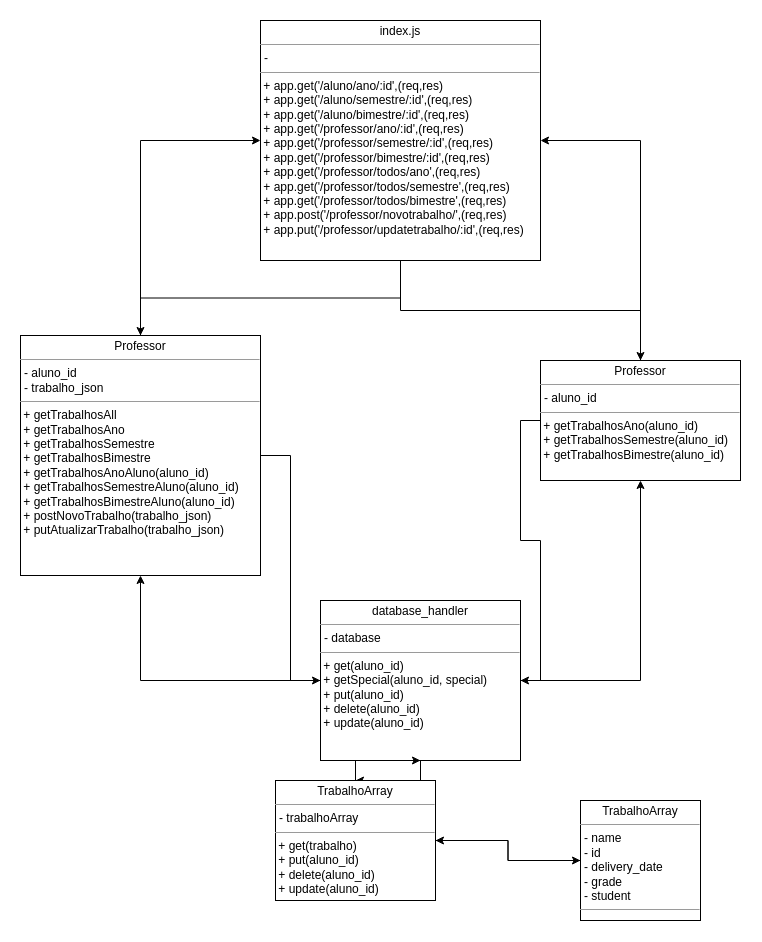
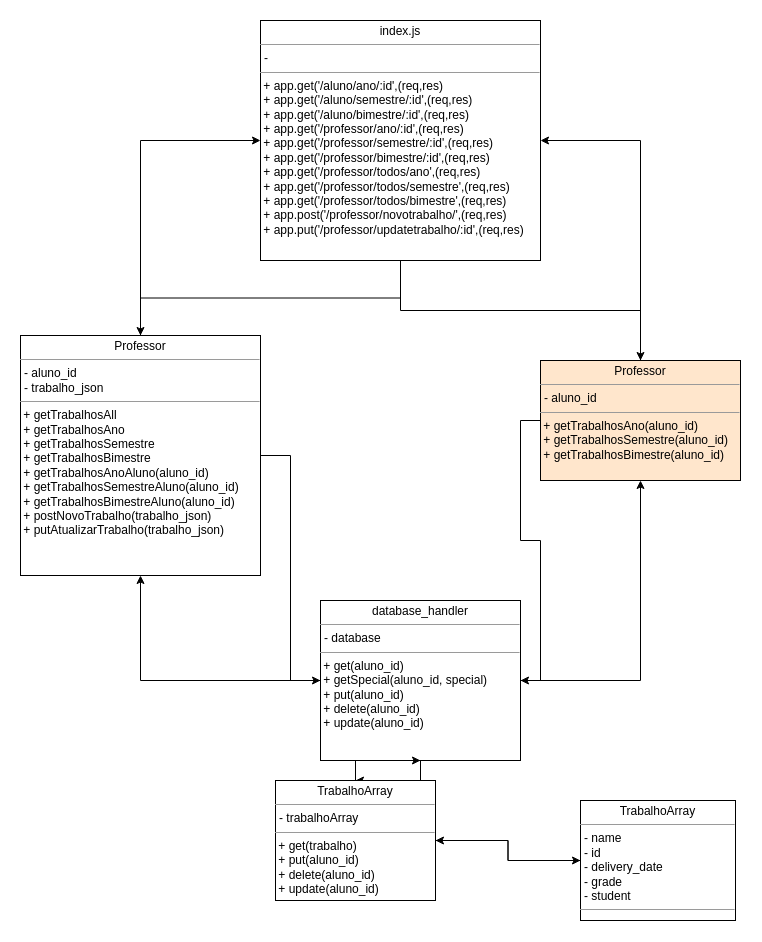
node "Professor - aluno_id + getTrabalhosAno(aluno_id) + getTrabalhosSemestre(aluno_id) + getTrabalhosBimestre(aluno_id)": fillcolor #ffffff -> #ffe6cc
node "TrabalhoArray - name - id - delivery_date - grade - student": size 120x120 -> 155x120
